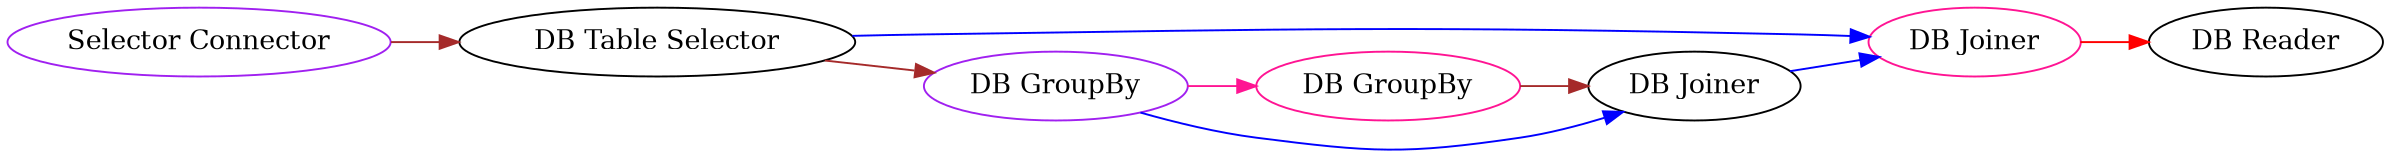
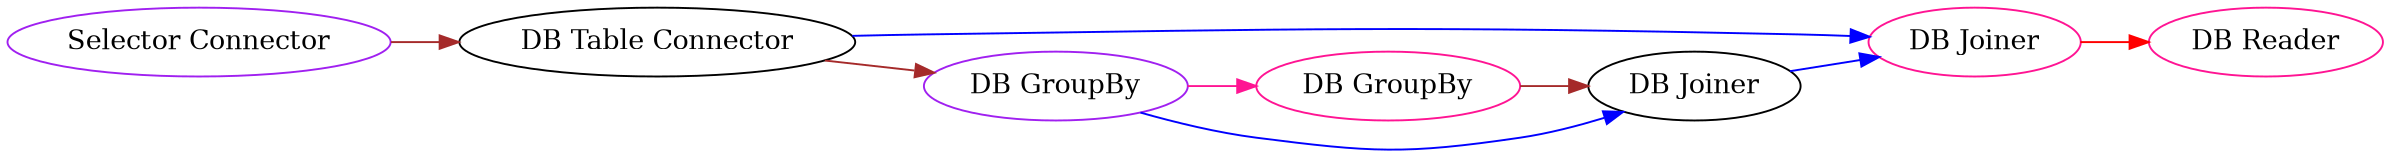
node "DB Table Selector": label "DB Table Selector" -> "DB Table Connector"
node "DB Reader": color black -> deeppink
